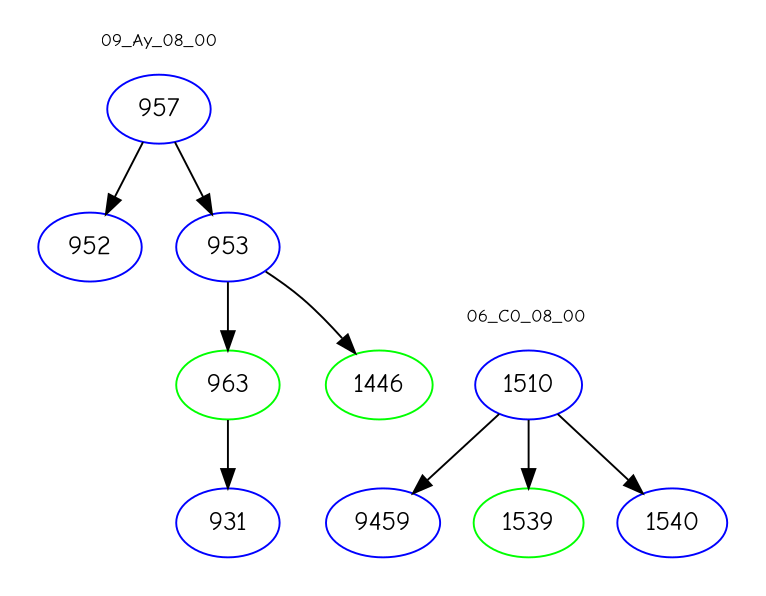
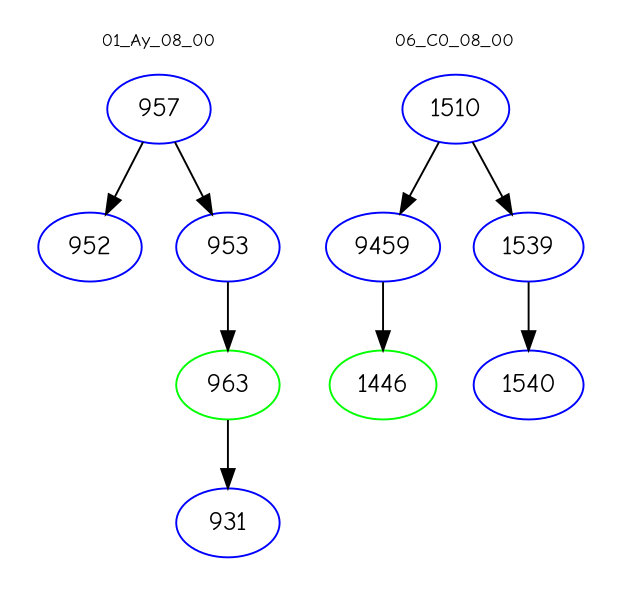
cluster "09_Ay_08_00": label "09_Ay_08_00" -> "01_Ay_08_00"
edge "953" -> "1446": now "9459" -> "1446"
edge "1510" -> "1540": now "1539" -> "1540"
node "1539": color green -> blue
